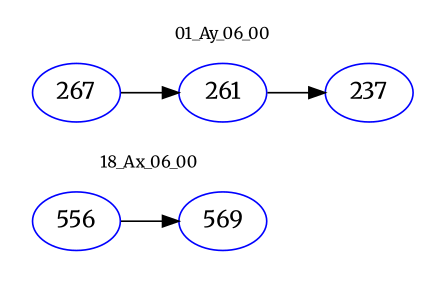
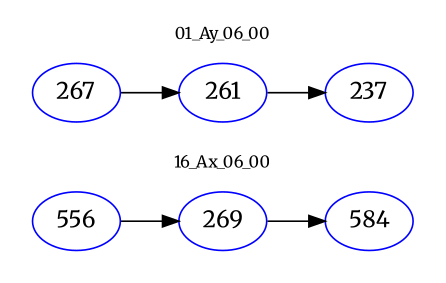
cluster "18_Ax_06_00": label "18_Ax_06_00" -> "16_Ax_06_00"
node "569": label "569" -> "269"
node "584": added
